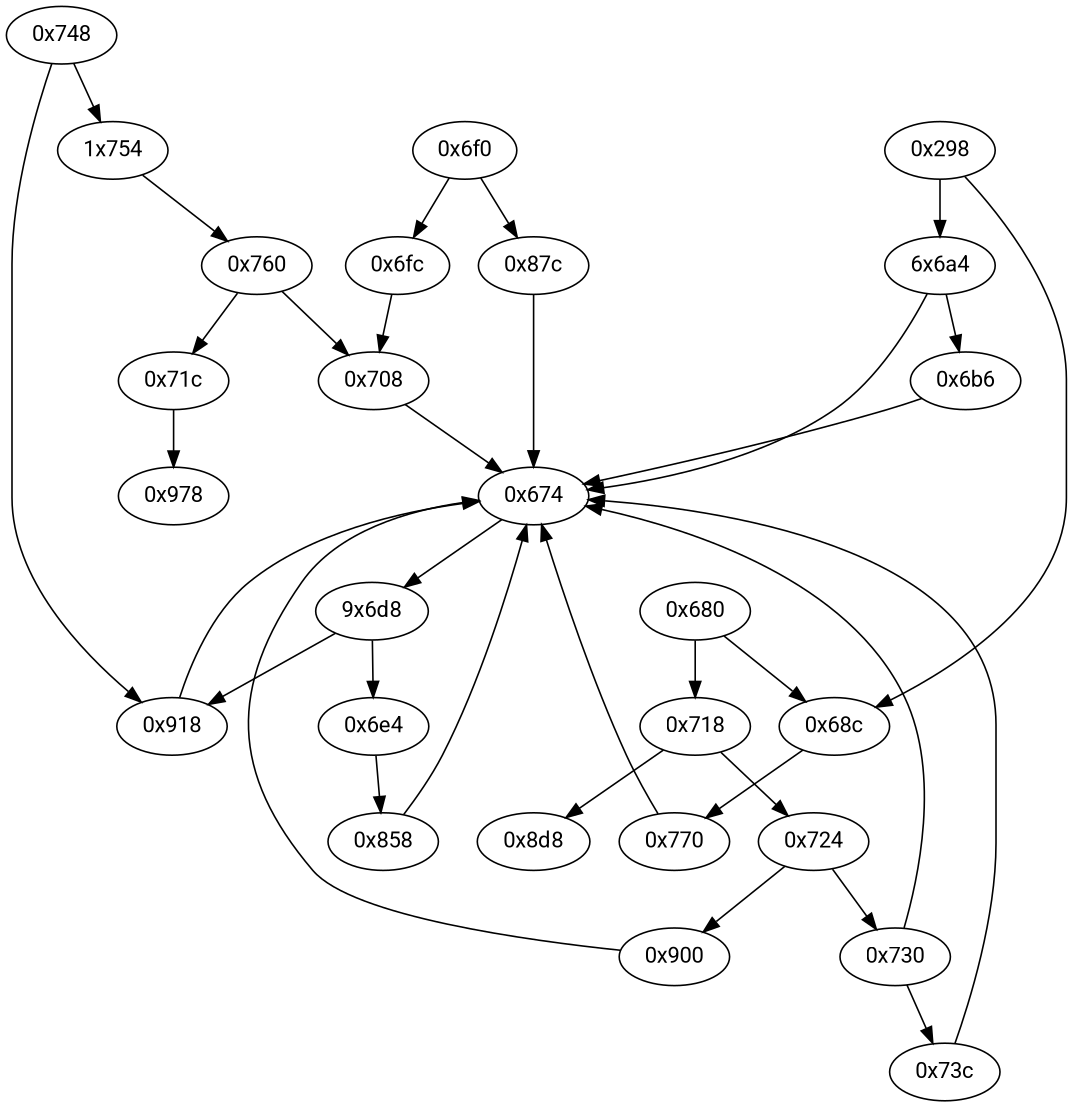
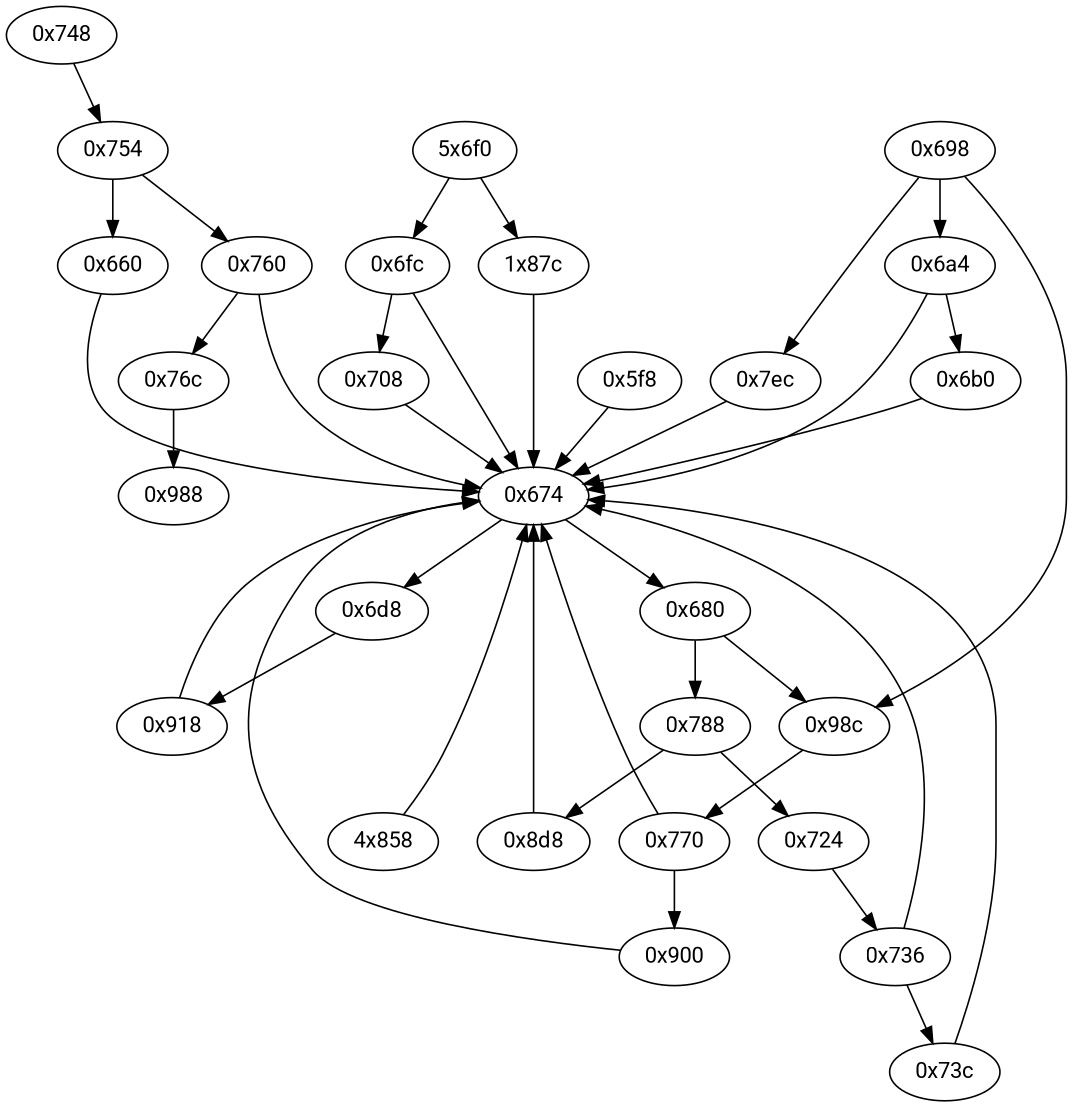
node "1x754": label "1x754" -> "0x754"
node "0x6f0": label "0x6f0" -> "5x6f0"
node "0x298": label "0x298" -> "0x698"
node "0x660": added
node "0x87c": label "0x87c" -> "1x87c"
node "6x6a4": label "6x6a4" -> "0x6a4"
edge "0x760" -> "0x708": now "0x760" -> "0x674"
edge "0x6fc" -> "0x674": added
node "0x71c": label "0x71c" -> "0x76c"
node "0x5f8": added
node "0x7ec": added
node "0x6b6": label "0x6b6" -> "0x6b0"
edge "0x748" -> "0x918": removed
node "0x978": label "0x978" -> "0x988"
edge "0x674" -> "0x680": added
node "9x6d8": label "9x6d8" -> "0x6d8"
edge "0x8d8" -> "0x674": added
node "0x6e4": removed
node "0x718": label "0x718" -> "0x788"
node "0x68c": label "0x68c" -> "0x98c"
node "0x858": label "0x858" -> "4x858"
edge "0x724" -> "0x900": now "0x770" -> "0x900"
node "0x730": label "0x730" -> "0x736"
